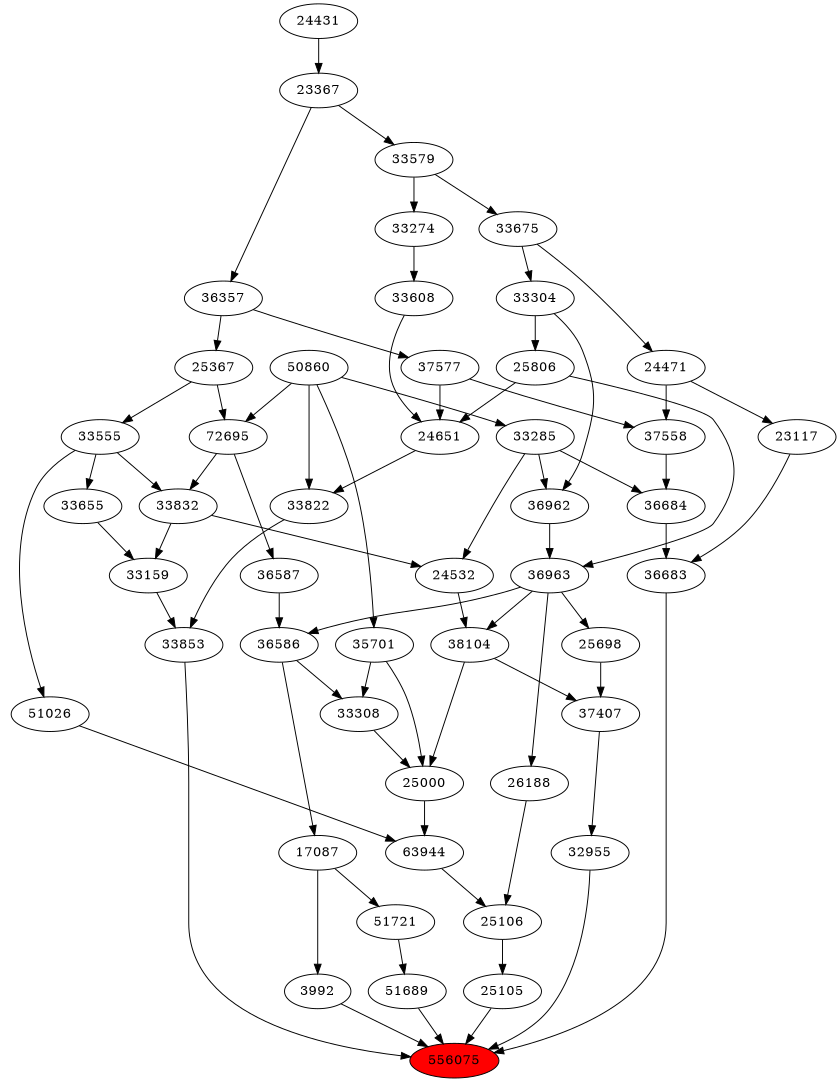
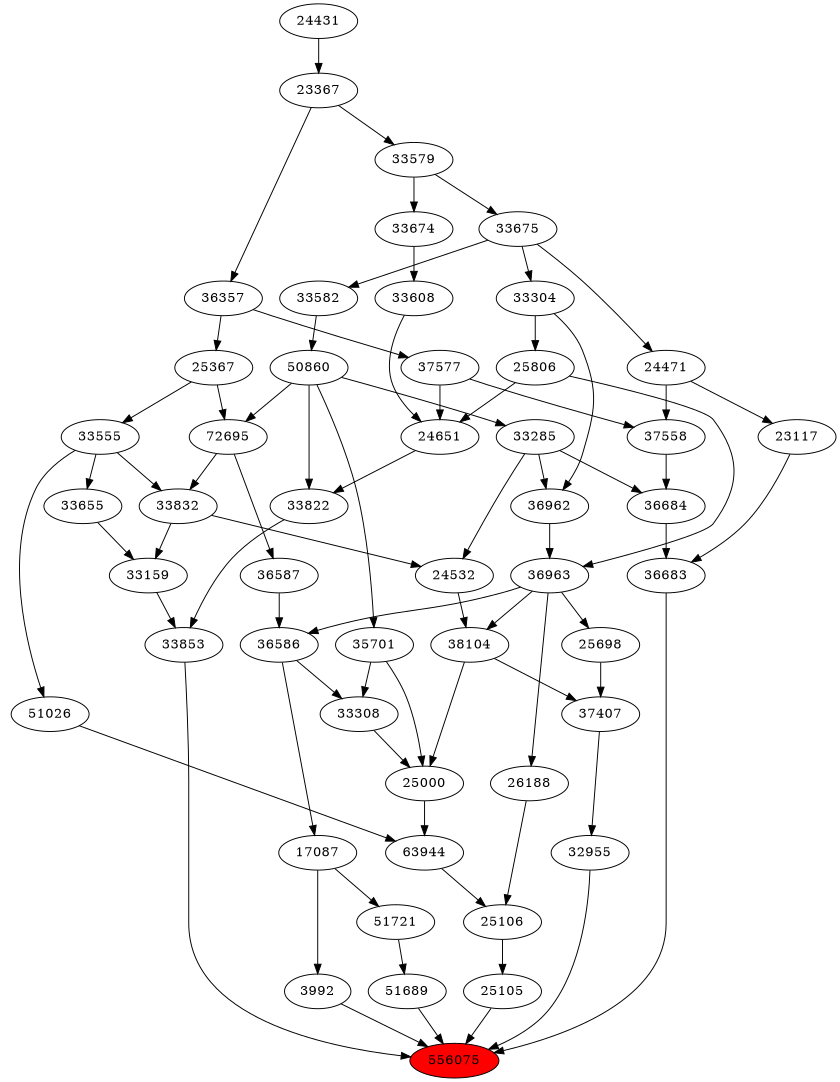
node "33274": label "33274" -> "33674"
node "33582": added
